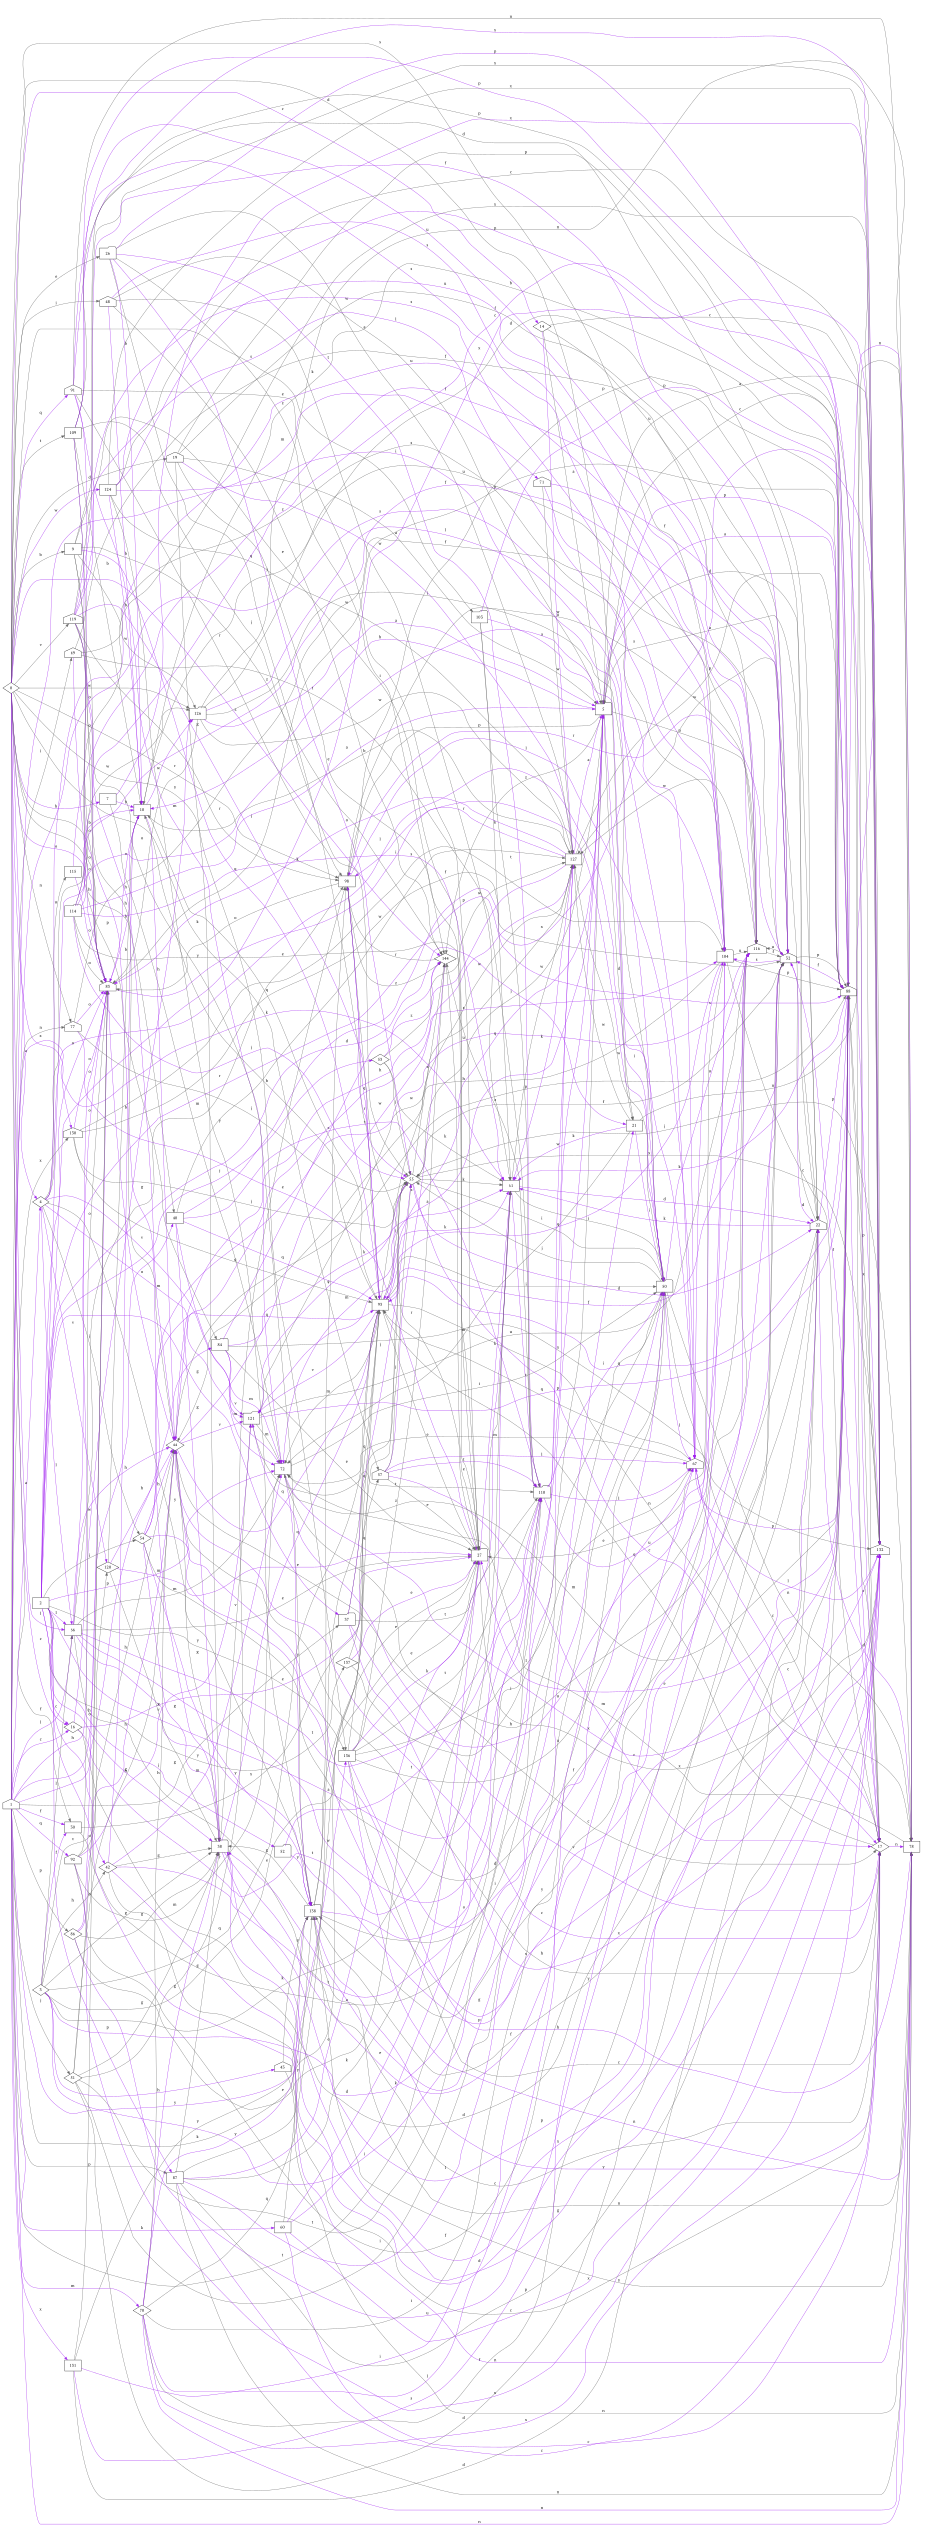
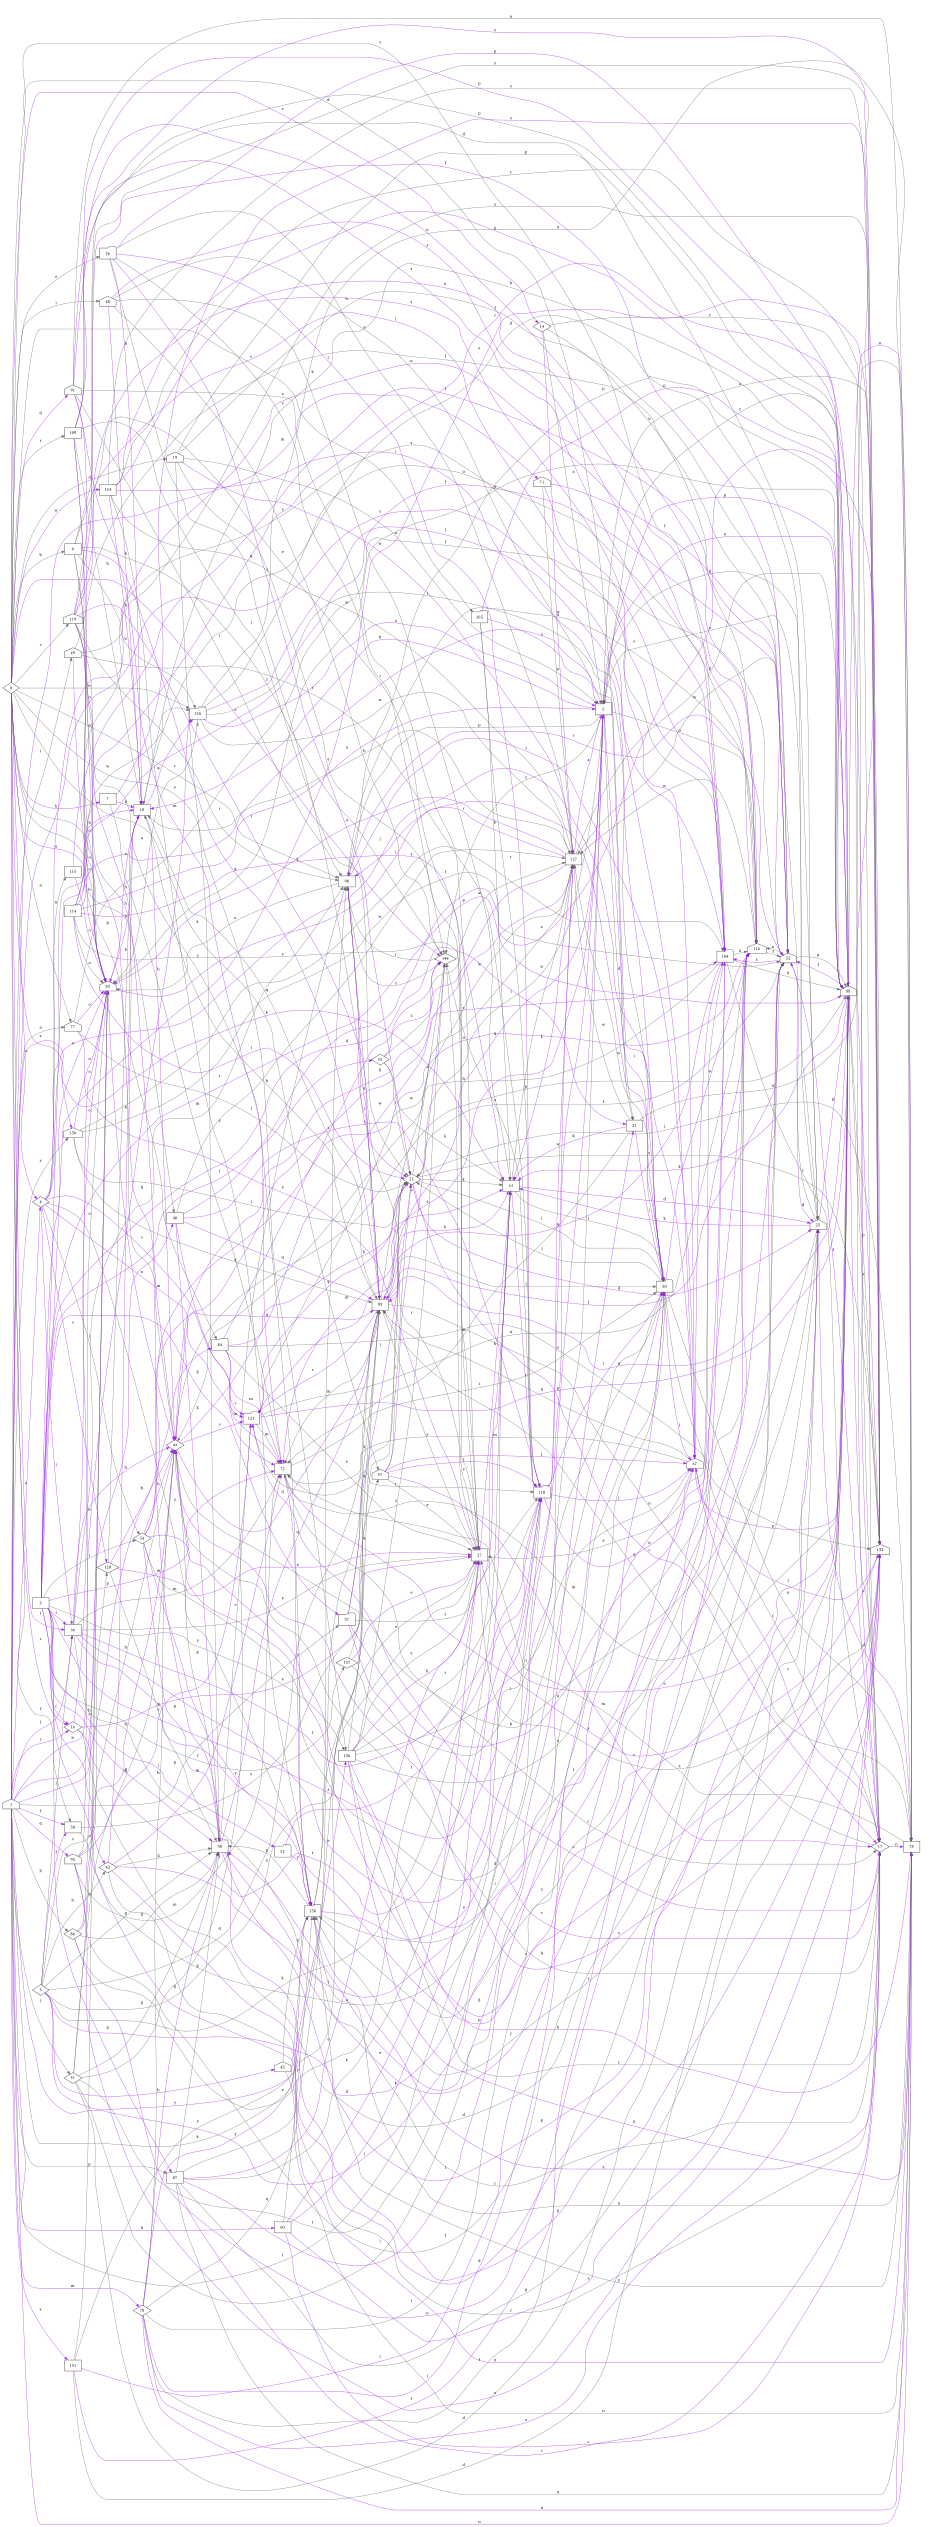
edge "38" -> "132": removed, label "x"
